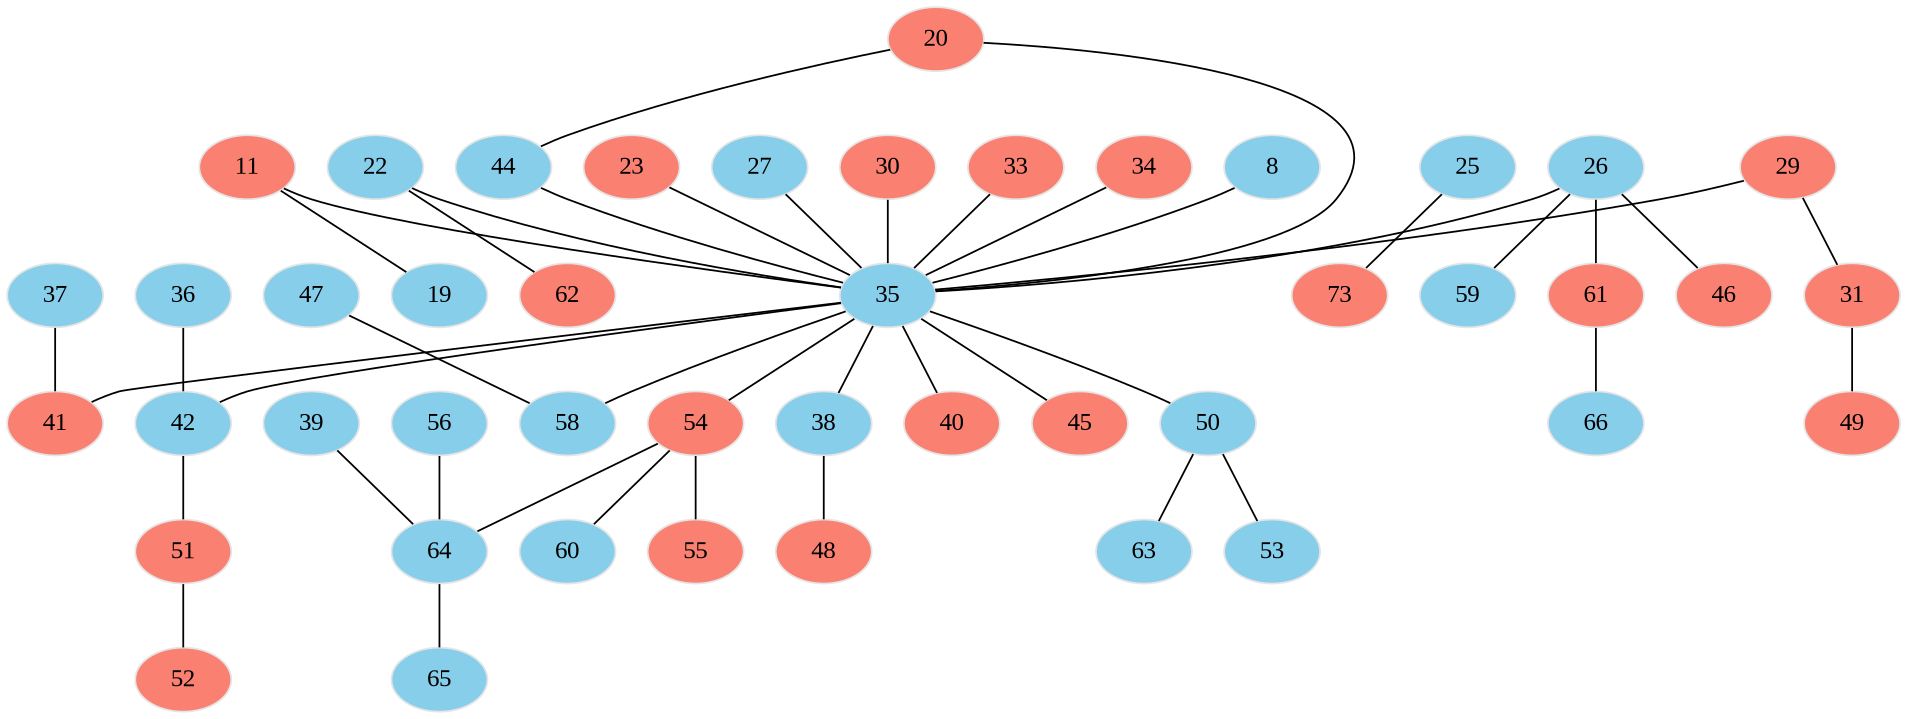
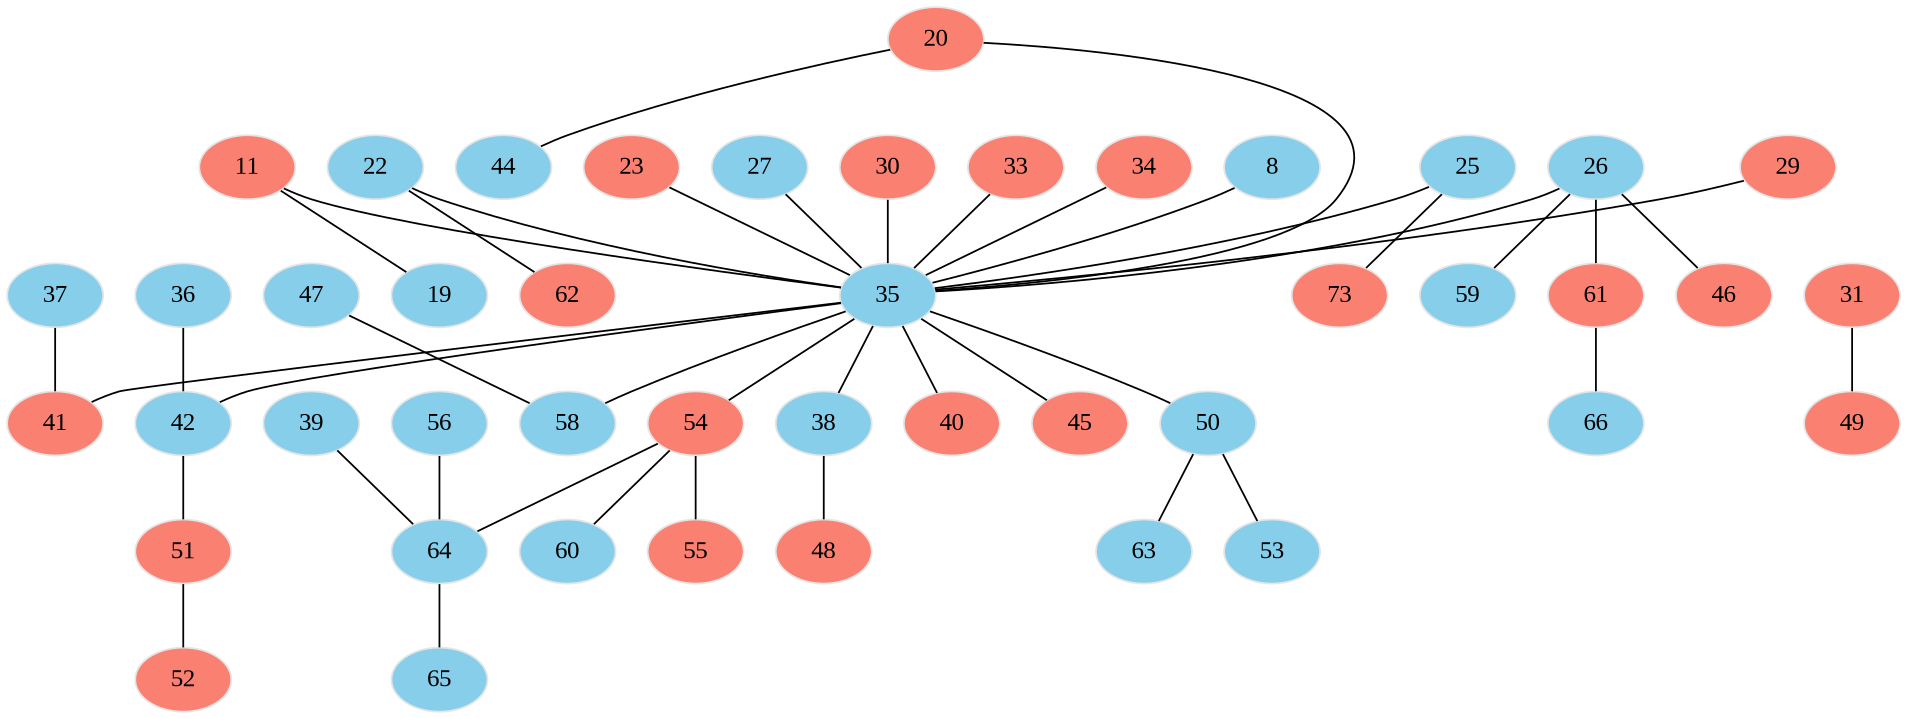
edge "29" -- "31": removed
edge "44" -- "35": now "25" -- "35"
